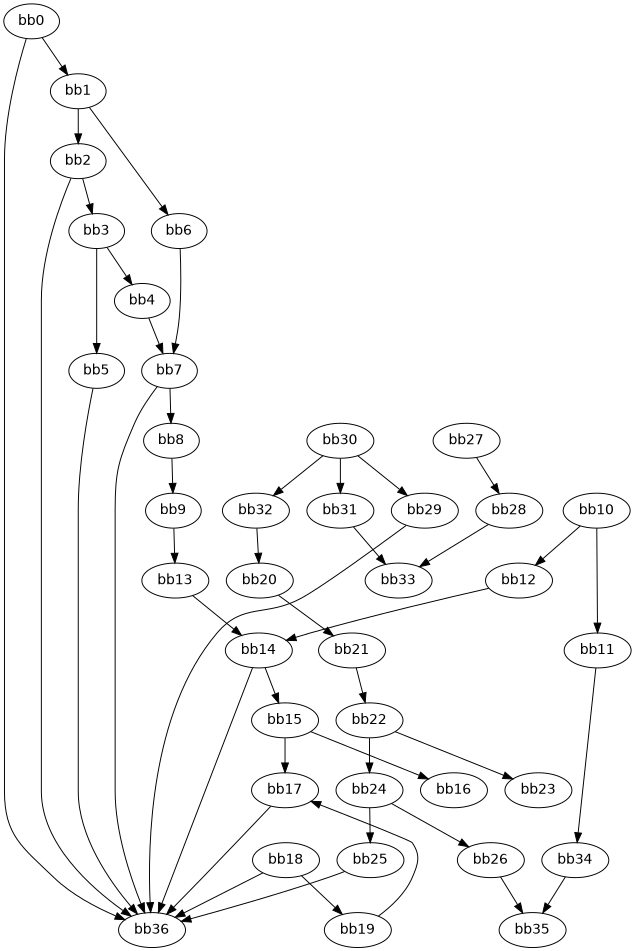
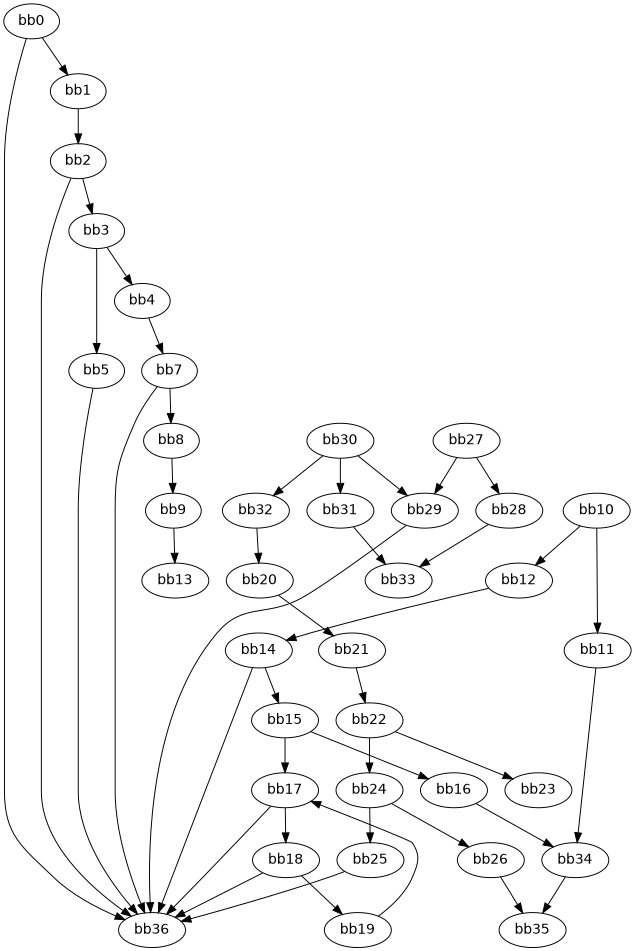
node "bb6": removed
edge "bb27" -> "bb29": added
edge "bb13" -> "bb14": removed
edge "bb17" -> "bb18": added
edge "bb16" -> "bb34": added
